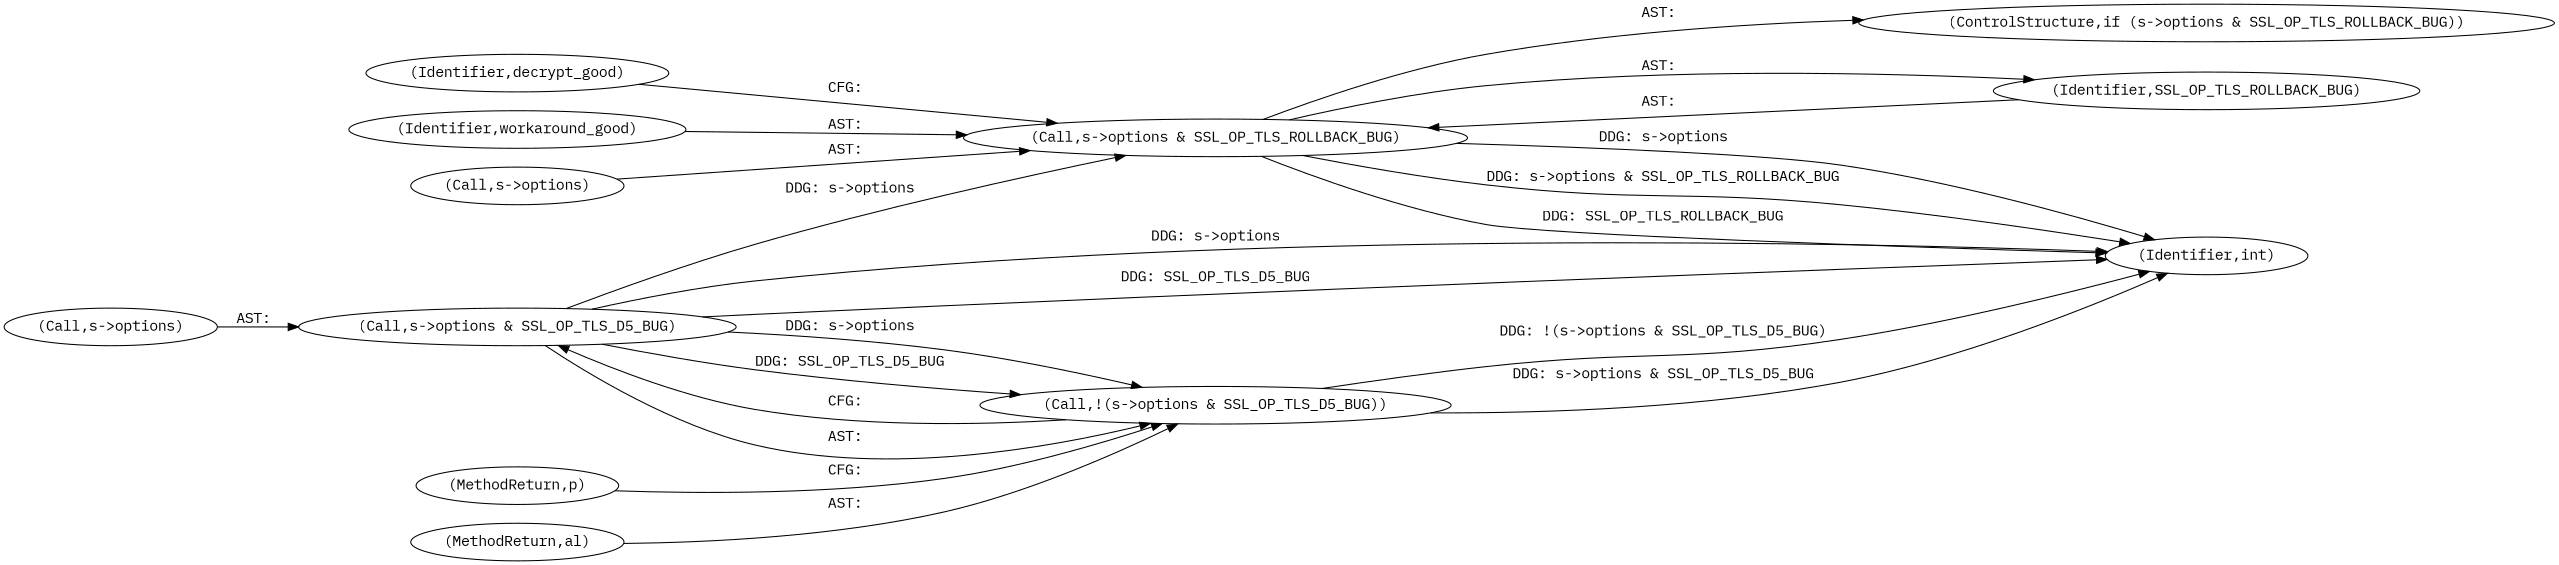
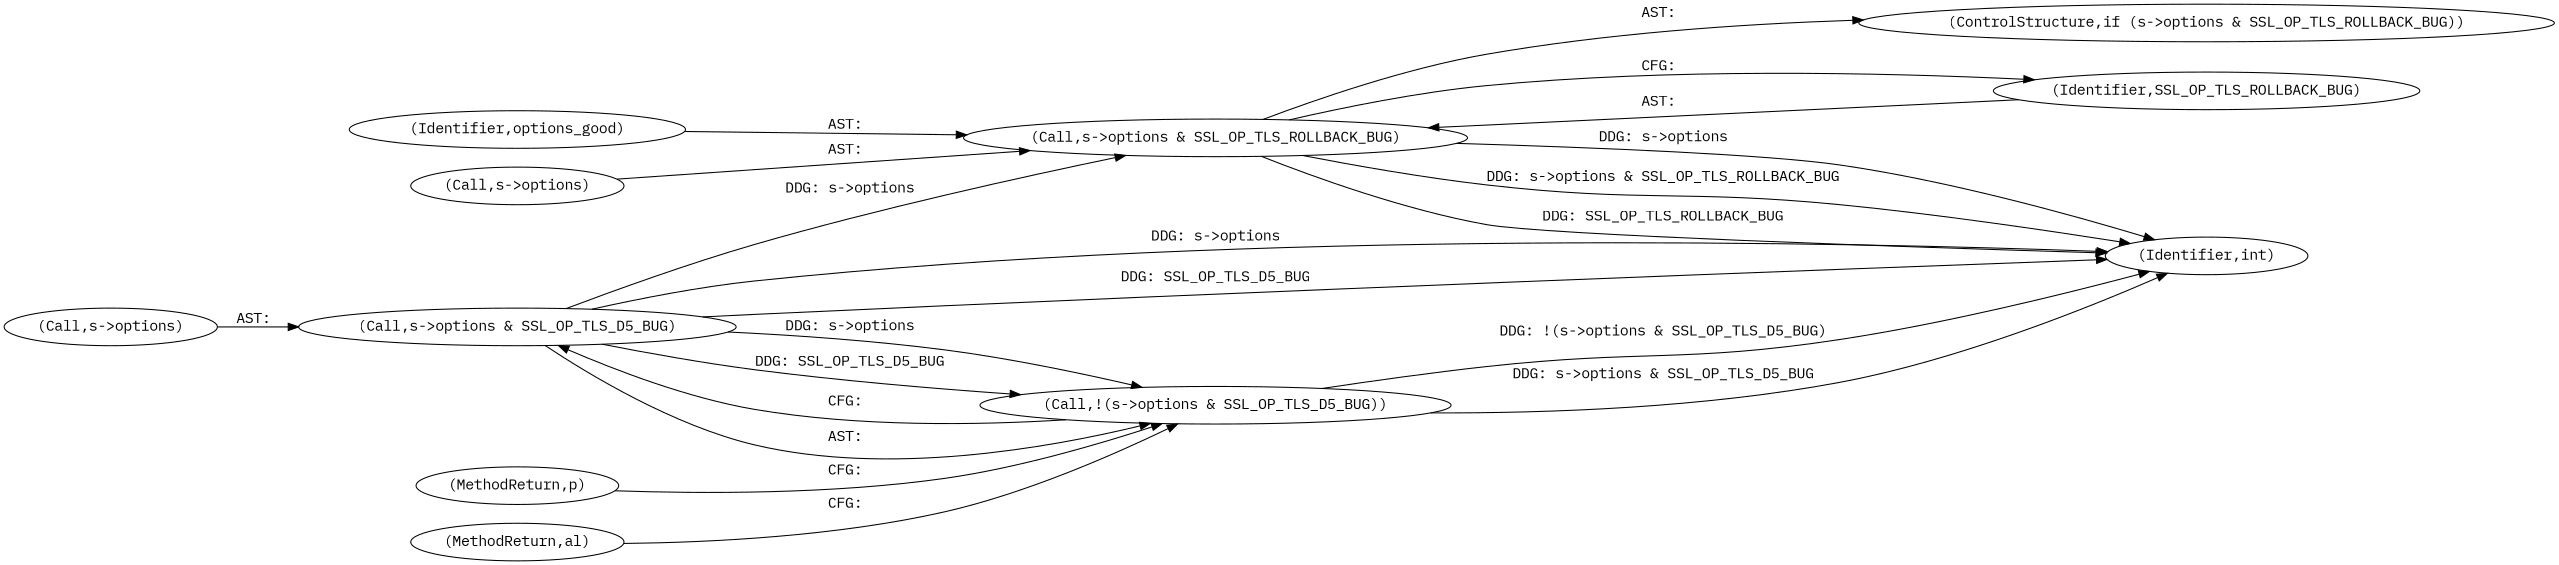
edge "(Call,s->options & SSL_OP_TLS_ROLLBACK_BUG)" -> "(Identifier,SSL_OP_TLS_ROLLBACK_BUG)": label "AST: " -> "CFG: "
node "(Identifier,decrypt_good)": removed
node "(Identifier,workaround_good)": label "(Identifier,workaround_good)" -> "(Identifier,options_good)"
edge "(MethodReturn,al)" -> "(Call,!(s->options & SSL_OP_TLS_D5_BUG))": label "AST: " -> "CFG: "
